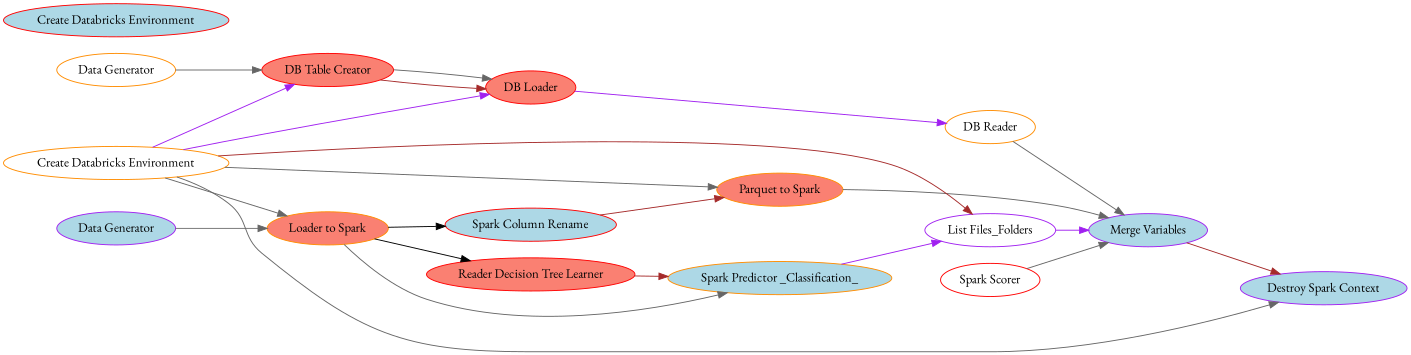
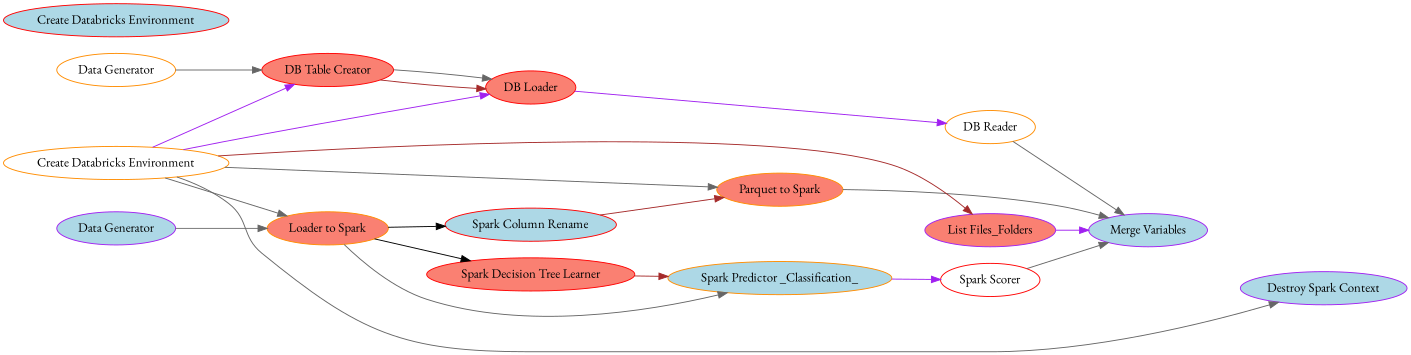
node "List Files_Folders": fillcolor white -> salmon
edge "Spark Predictor _Classification_" -> "List Files_Folders": now "Spark Predictor _Classification_" -> "Spark Scorer"
edge "Merge Variables" -> "Destroy Spark Context": removed
node "Reader Decision Tree Learner": label "Reader Decision Tree Learner" -> "Spark Decision Tree Learner"
